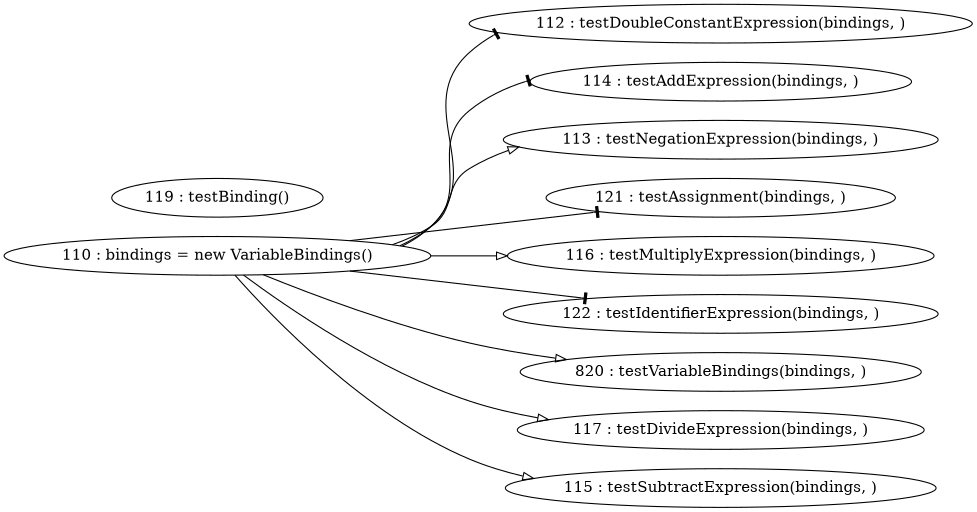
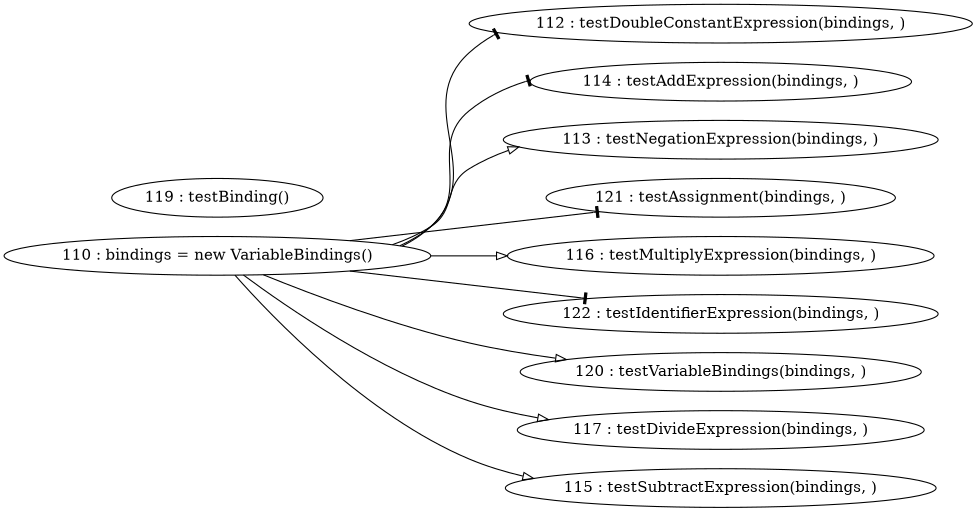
node "820 : testVariableBindings(bindings, )": label "820 : testVariableBindings(bindings, )" -> "120 : testVariableBindings(bindings, )"
